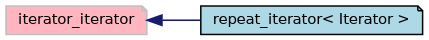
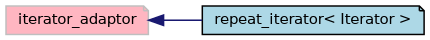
node "iterator_iterator": label "iterator_iterator" -> "iterator_adaptor"
